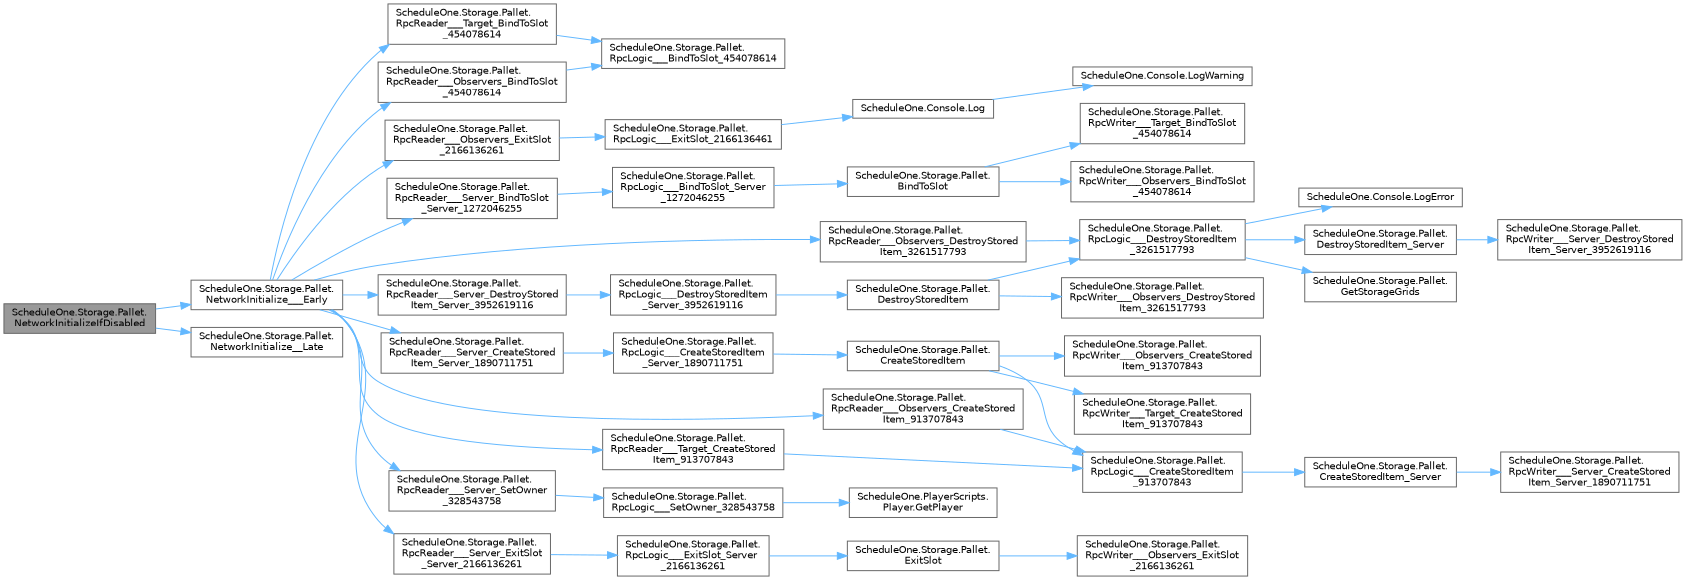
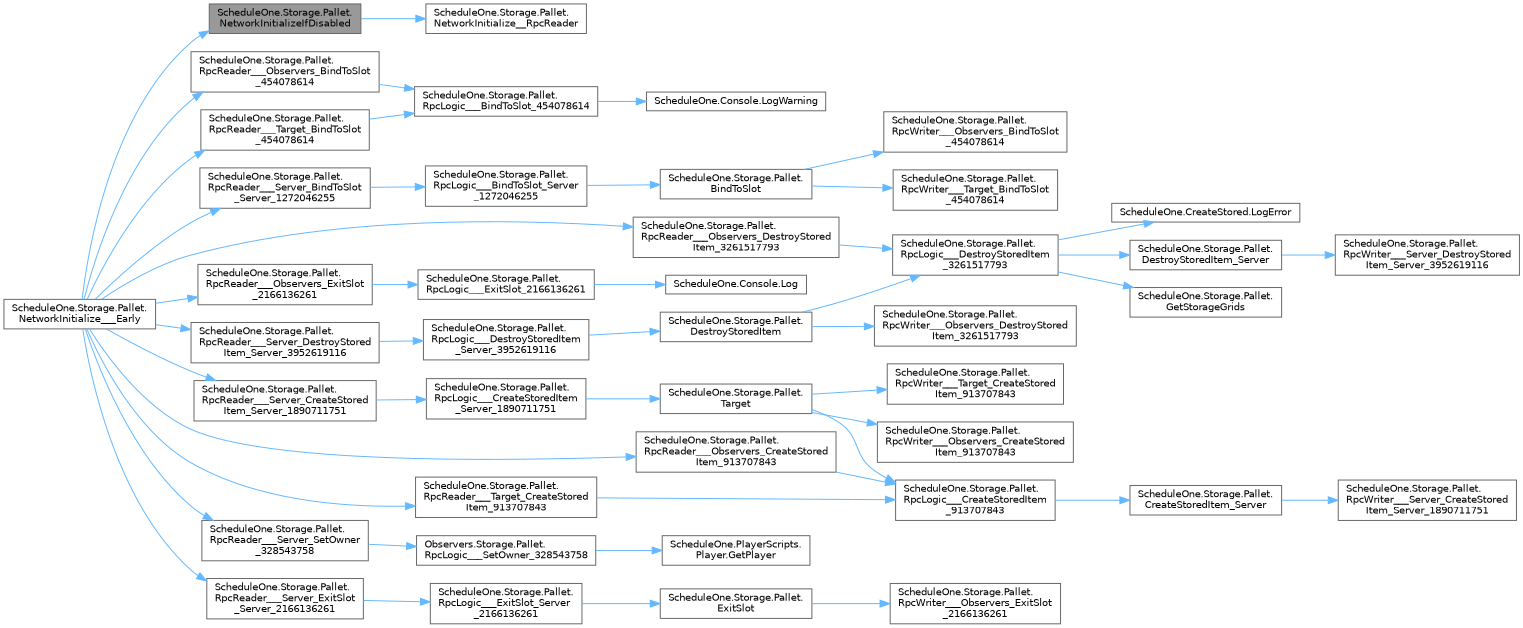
edge "ScheduleOne.Console.Log" -> "ScheduleOne.Console.LogWarning": now "ScheduleOne.Storage.Pallet. RpcLogic___BindToSlot_454078614" -> "ScheduleOne.Console.LogWarning"
node "ScheduleOne.Storage.Pallet. RpcLogic___ExitSlot_2166136461": label "ScheduleOne.Storage.Pallet. RpcLogic___ExitSlot_2166136461" -> "ScheduleOne.Storage.Pallet. RpcLogic___ExitSlot_2166136261"
node "ScheduleOne.Console.LogError": label "ScheduleOne.Console.LogError" -> "ScheduleOne.CreateStored.LogError"
edge "ScheduleOne.Storage.Pallet. NetworkInitializeIfDisabled" -> "ScheduleOne.Storage.Pallet. NetworkInitialize___Early": reversed
node "ScheduleOne.Storage.Pallet. NetworkInitialize__Late": label "ScheduleOne.Storage.Pallet. NetworkInitialize__Late" -> "ScheduleOne.Storage.Pallet. NetworkInitialize__RpcReader"
node "ScheduleOne.Storage.Pallet. CreateStoredItem": label "ScheduleOne.Storage.Pallet. CreateStoredItem" -> "ScheduleOne.Storage.Pallet. Target"
node "ScheduleOne.Storage.Pallet. RpcLogic___SetOwner_328543758": label "ScheduleOne.Storage.Pallet. RpcLogic___SetOwner_328543758" -> "Observers.Storage.Pallet. RpcLogic___SetOwner_328543758"
